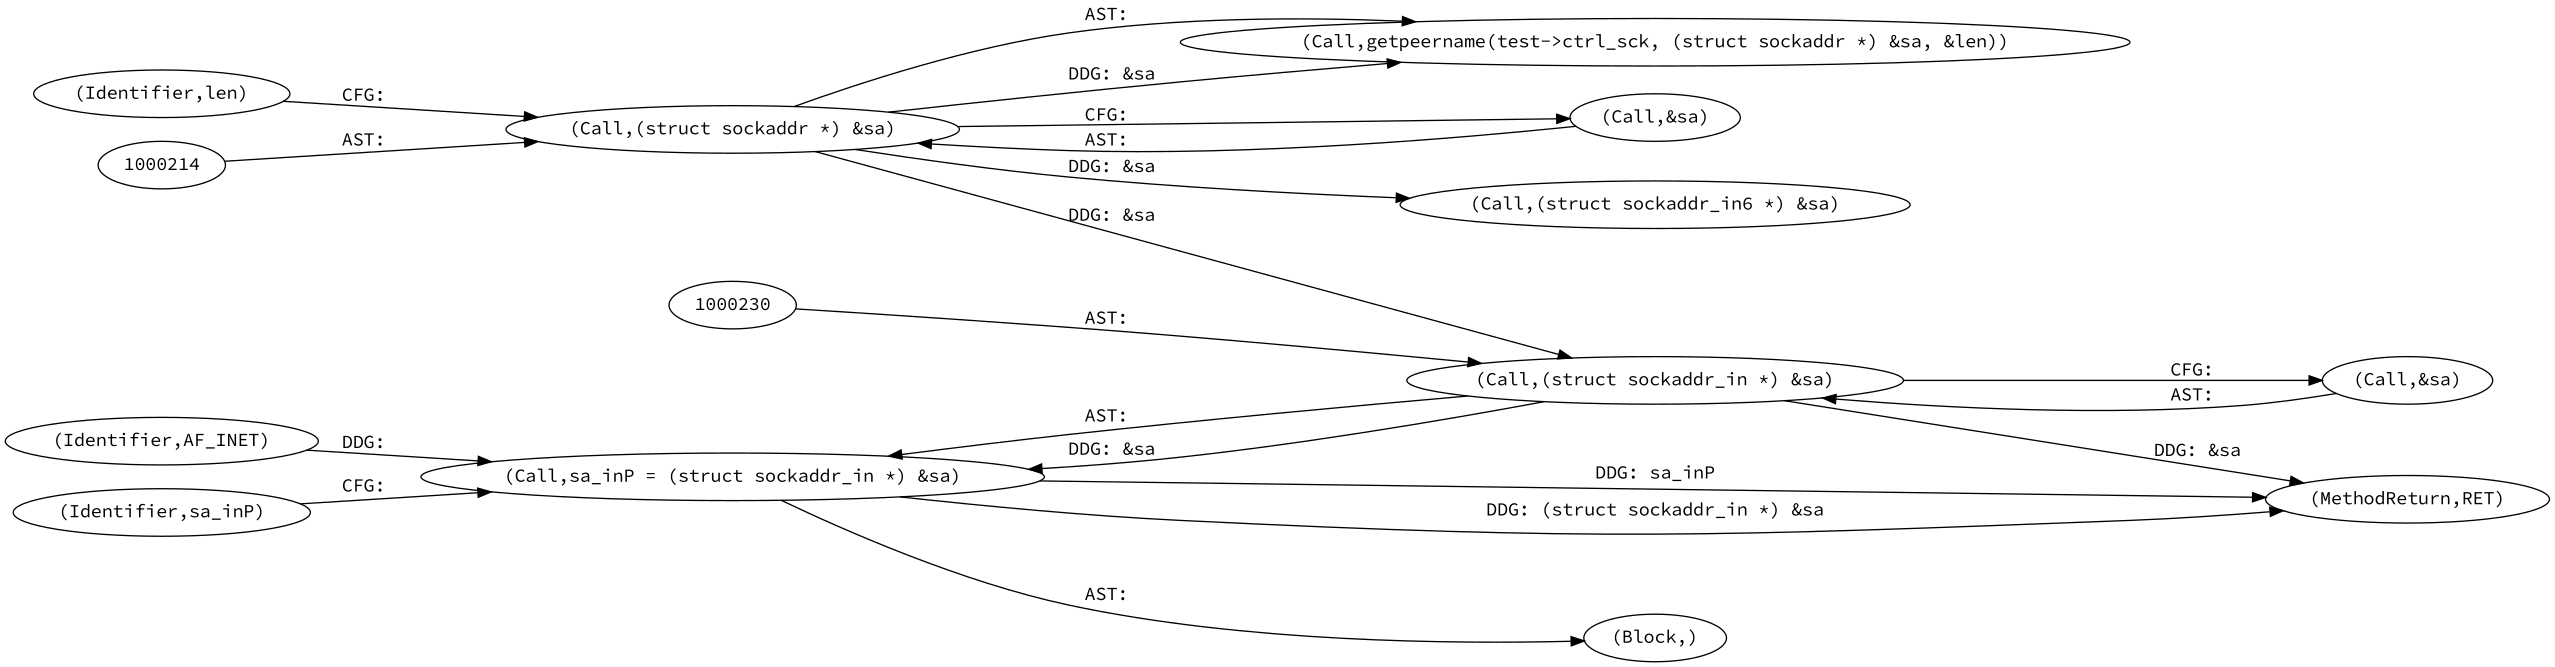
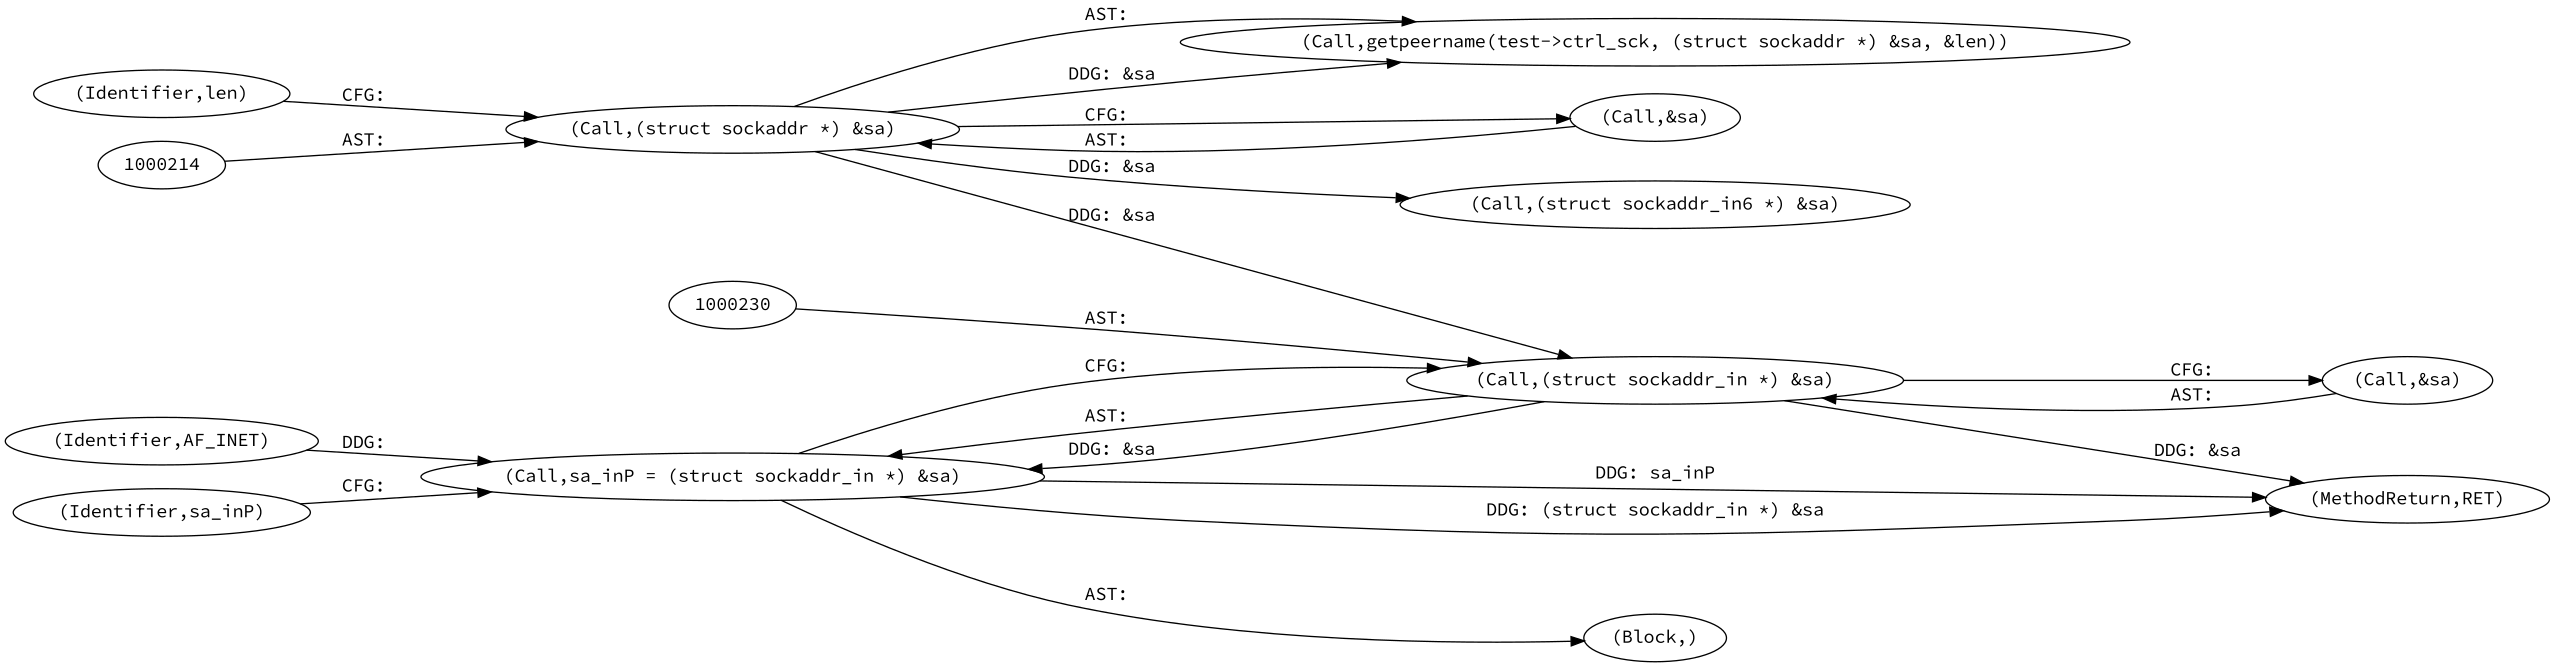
edge "(Call,sa_inP = (struct sockaddr_in *) &sa)" -> "(Call,(struct sockaddr_in *) &sa)": added, label "CFG:"
